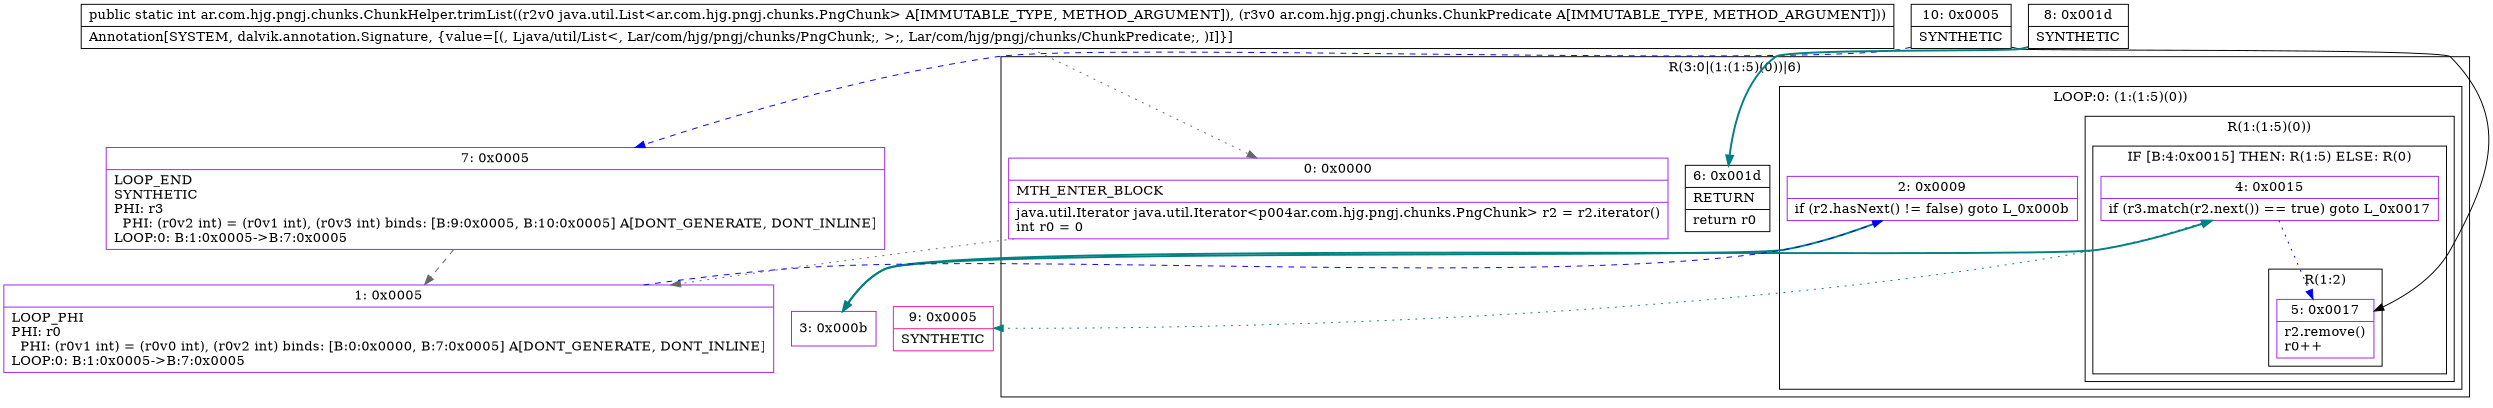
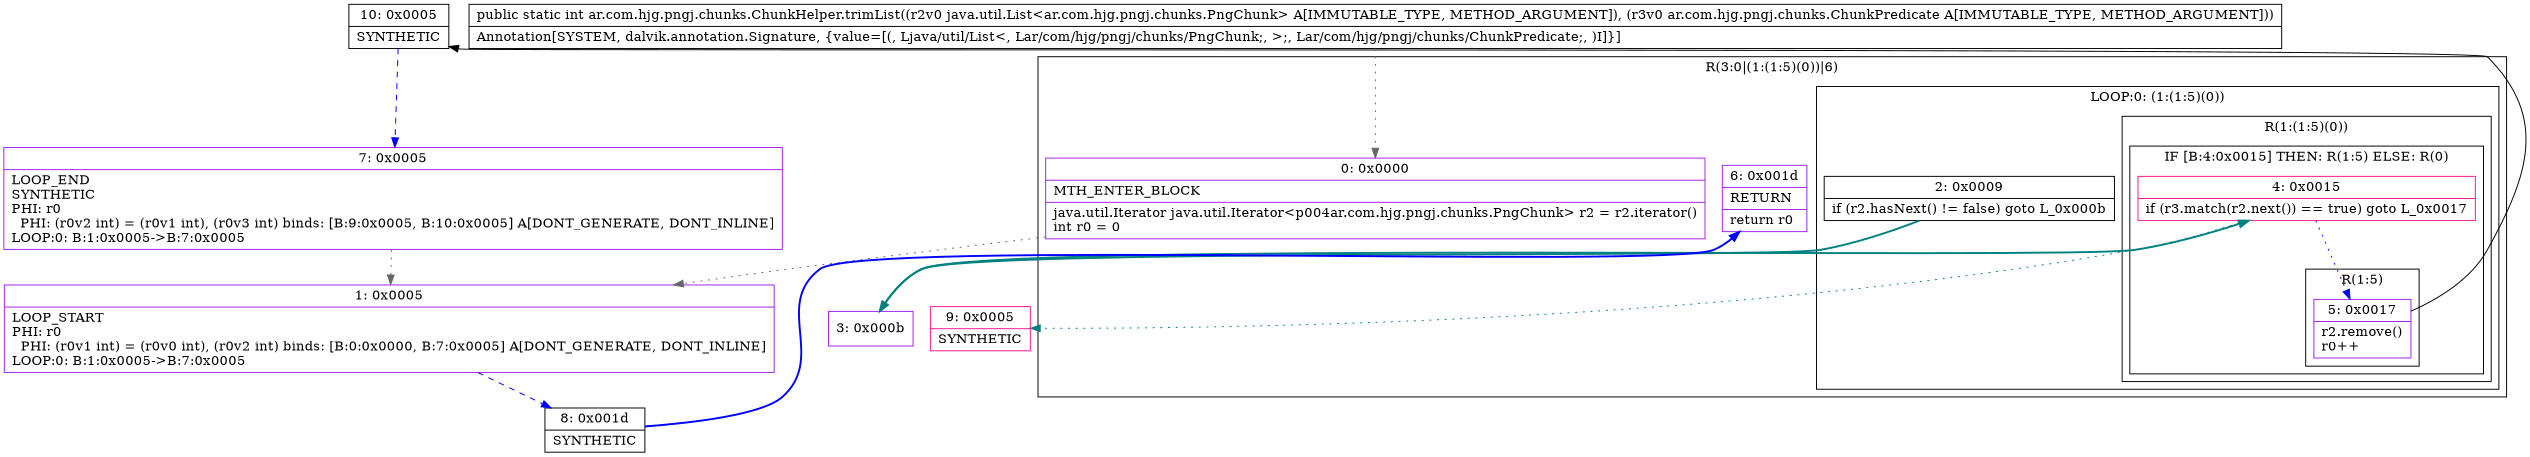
edge "8: 0x001d" -> "6: 0x001d": color teal -> blue
edge "10: 0x0005" -> "5: 0x0017": reversed
node "6: 0x001d": color black -> purple
node "2: 0x0009": color purple -> black
node "4: 0x0015": color purple -> deeppink
node "7: 0x0005": text "PHI: r3" -> "PHI: r0"
edge "7: 0x0005" -> "1: 0x0005": style dashed -> dotted
edge "1: 0x0005" -> "2: 0x0009": now "1: 0x0005" -> "8: 0x001d"
cluster "R(1:2)": label "R(1:2)" -> "R(1:5)"
node "1: 0x0005": text "LOOP_PHI" -> "LOOP_START"
